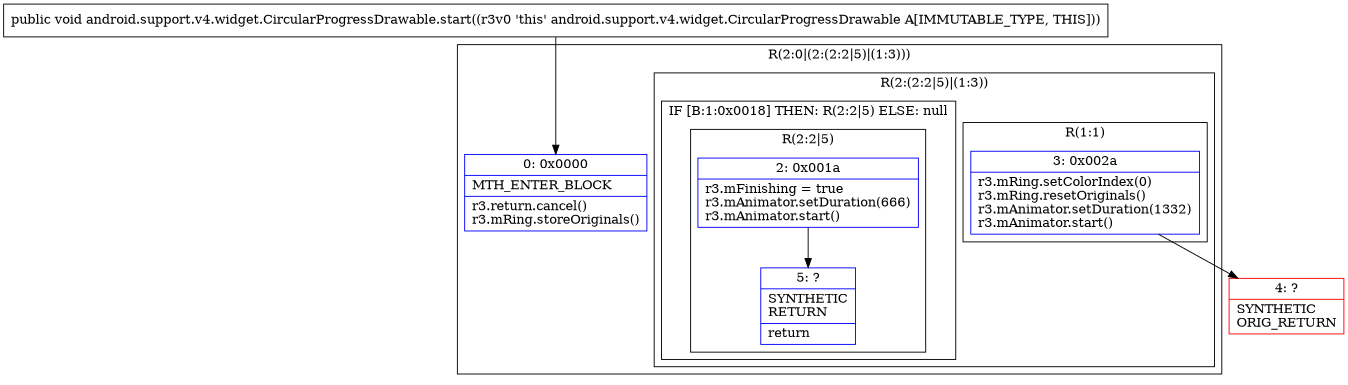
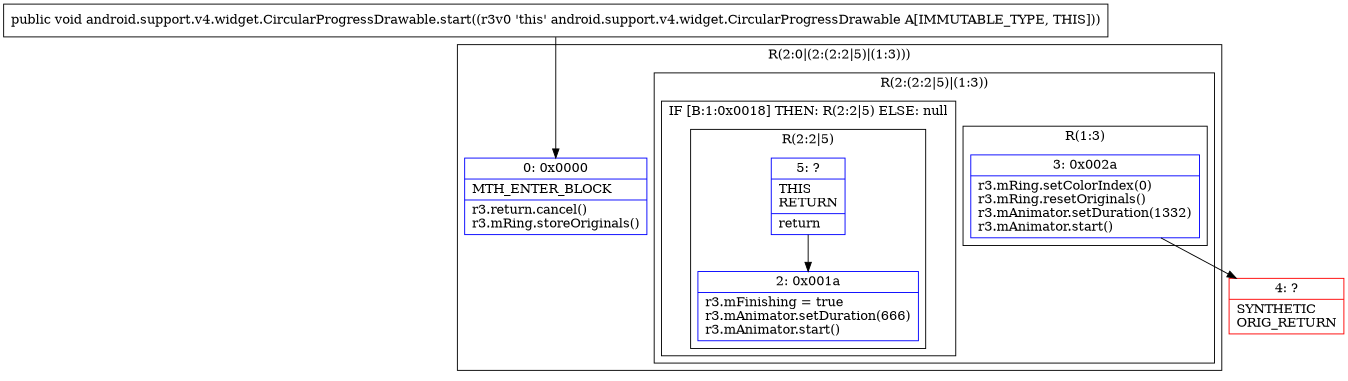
cluster "R(1:1)": label "R(1:1)" -> "R(1:3)"
edge "2: 0x001a" -> "5: ?": reversed
node "5: ?": text "SYNTHETIC" -> "THIS"
